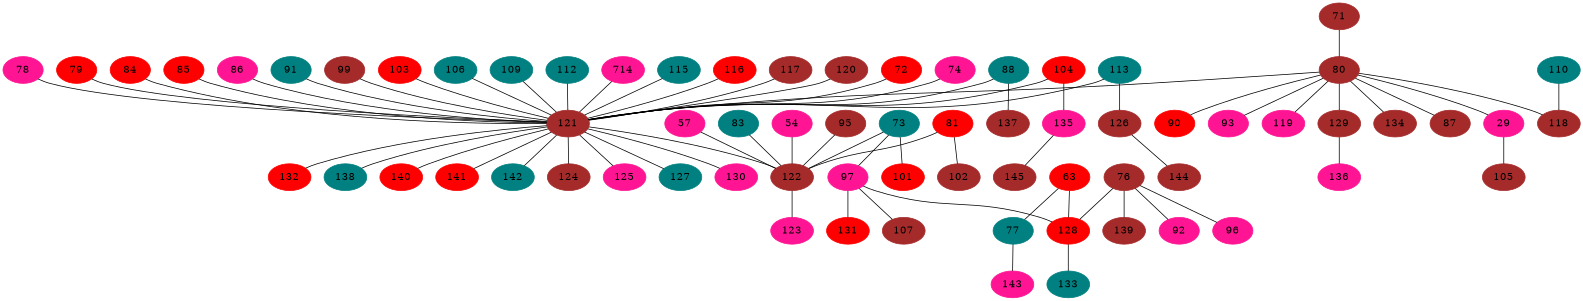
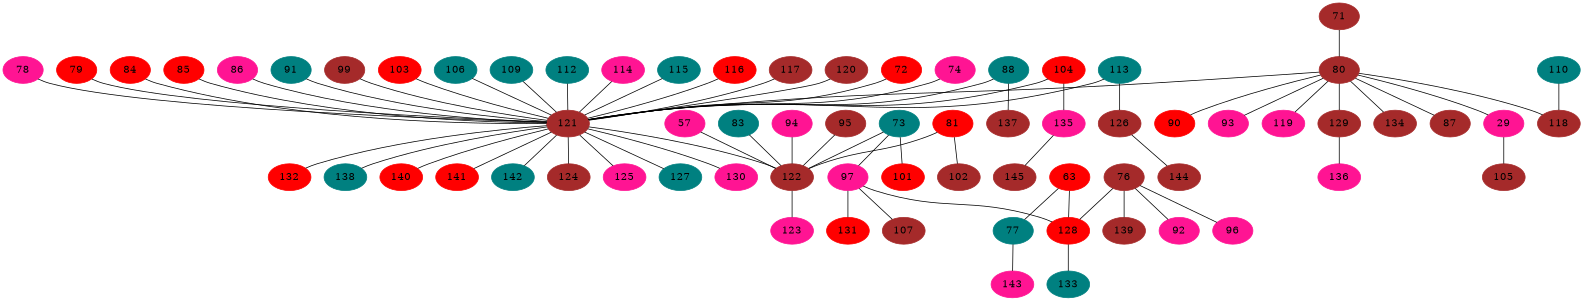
node "714": label "714" -> "114"
node "54": label "54" -> "94"
